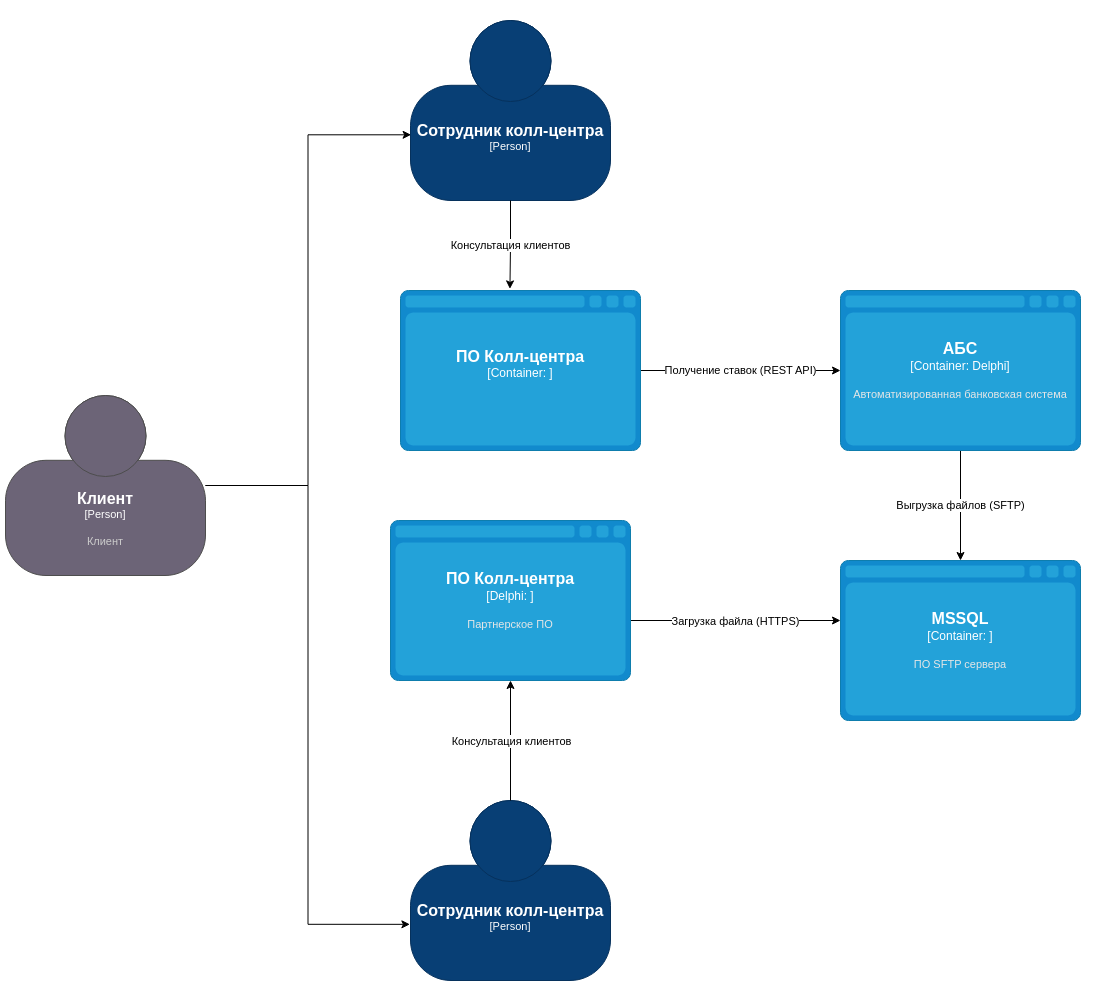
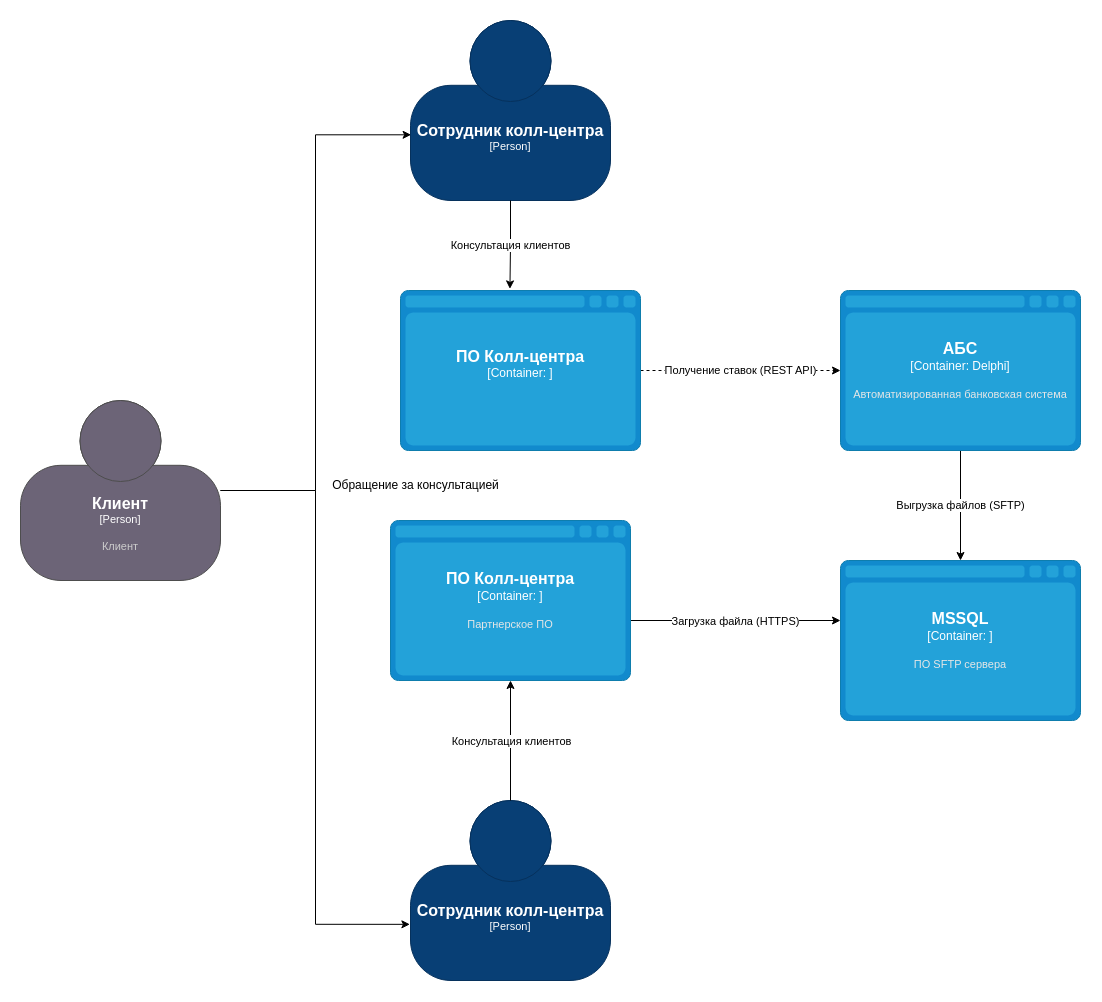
edge "ПО Колл-центра [Container: ]" -> "АБС [Container: Delphi] Автоматизированная банковская система": style solid -> dashed
node "Клиент [Person] Клиент": moved (106, 486) -> (121, 491)
node "Обращение за консультацией": added
node "ПО Колл-центра [Delphi: ] Партнерское ПО": label "ПО Колл-центра [Delphi: ] Партнерское ПО" -> "ПО Колл-центра [Container: ] Партнерское ПО"
